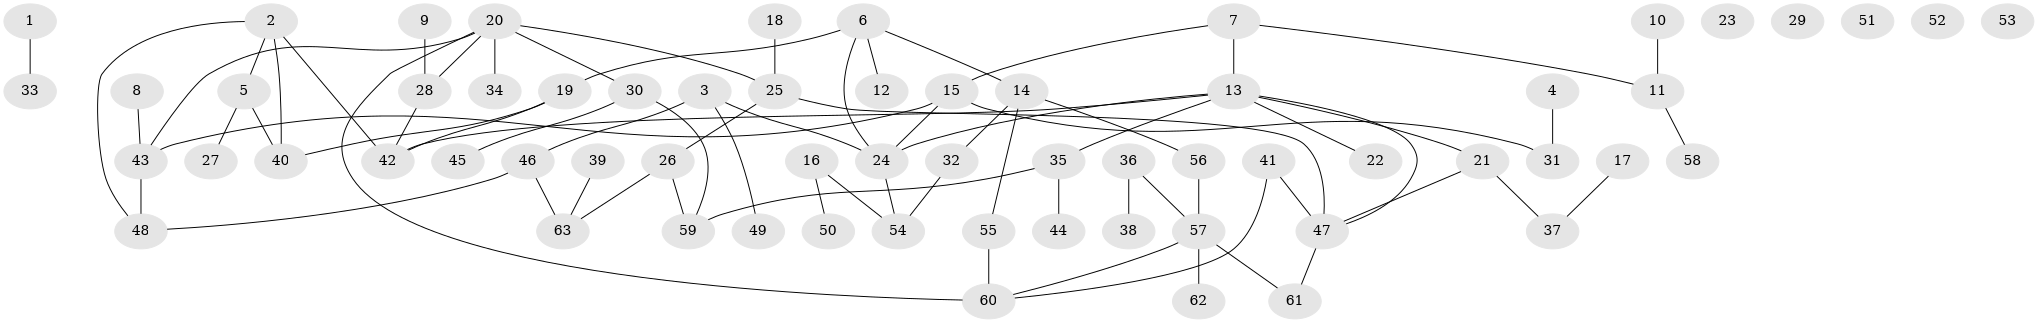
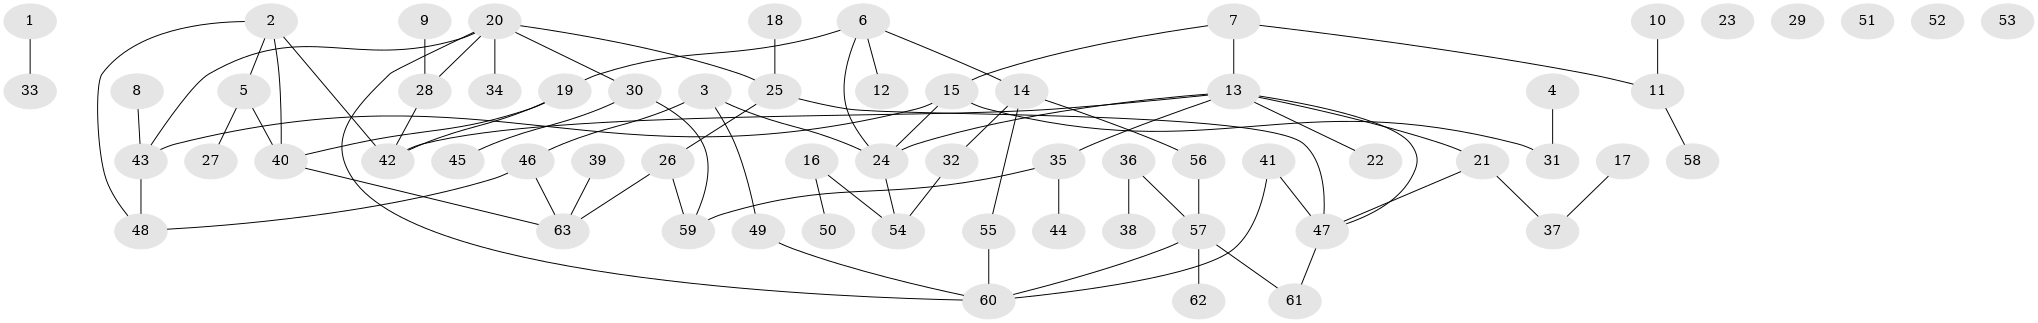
edge "40" -- "63": added
edge "49" -- "60": added
